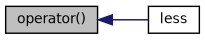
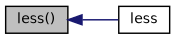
node "operator()": label "operator()" -> "less()"
